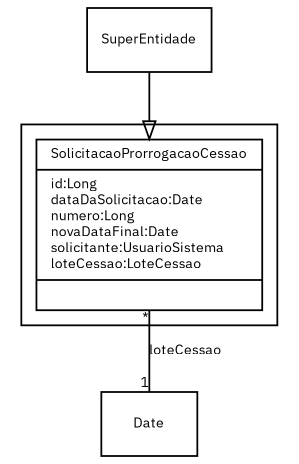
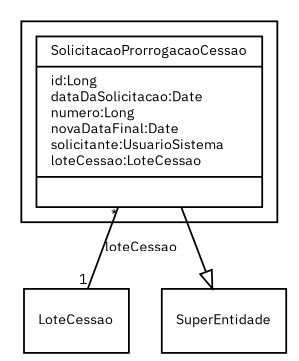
edge "SuperEntidade" -> "SolicitacaoProrrogacaoCessao": reversed
node "Date": label "Date" -> "LoteCessao"
